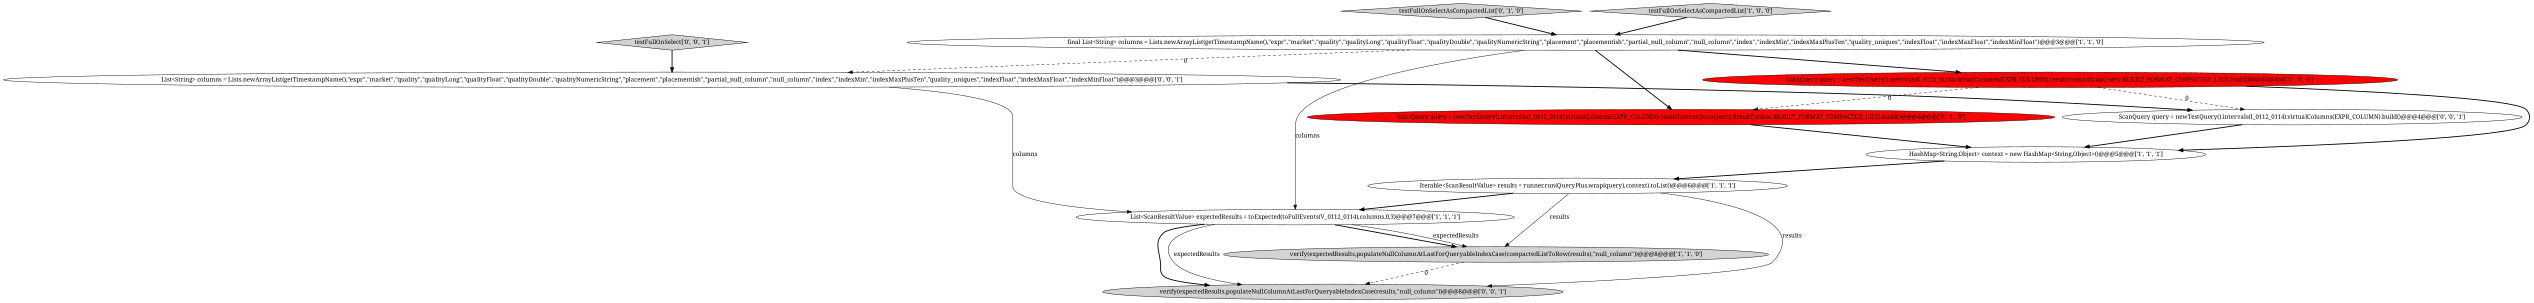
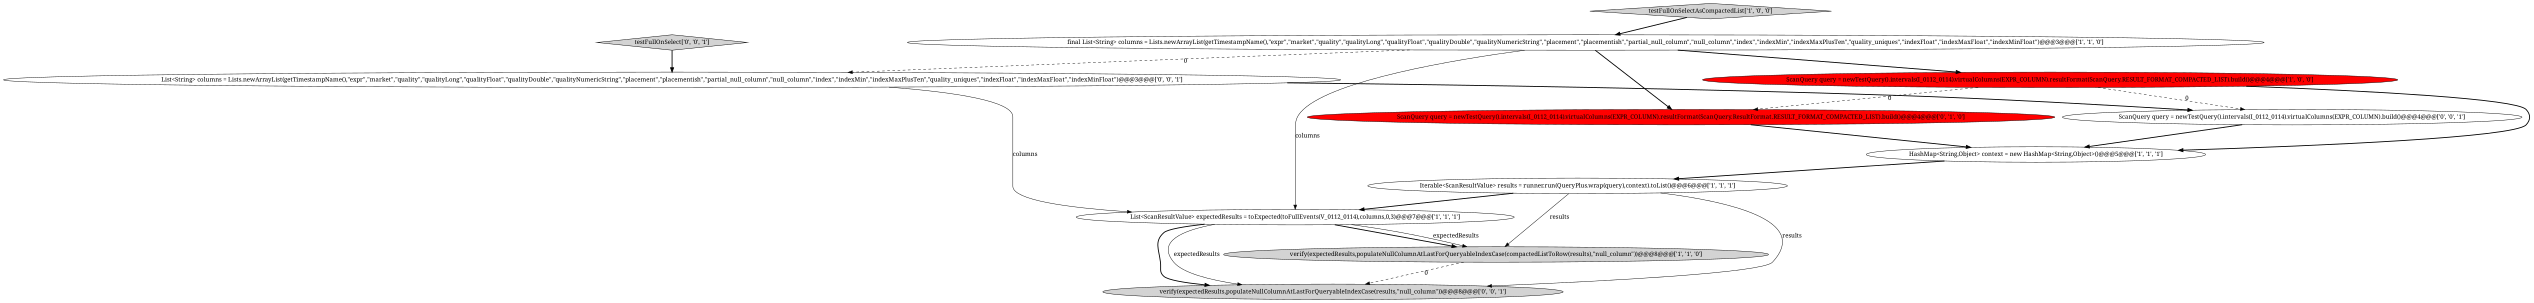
node "testFullOnSelectAsCompactedList['0', '1', '0']": removed
